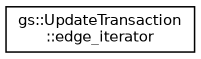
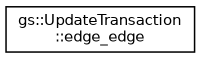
node "gs::UpdateTransaction ::edge_iterator": label "gs::UpdateTransaction ::edge_iterator" -> "gs::UpdateTransaction ::edge_edge"
